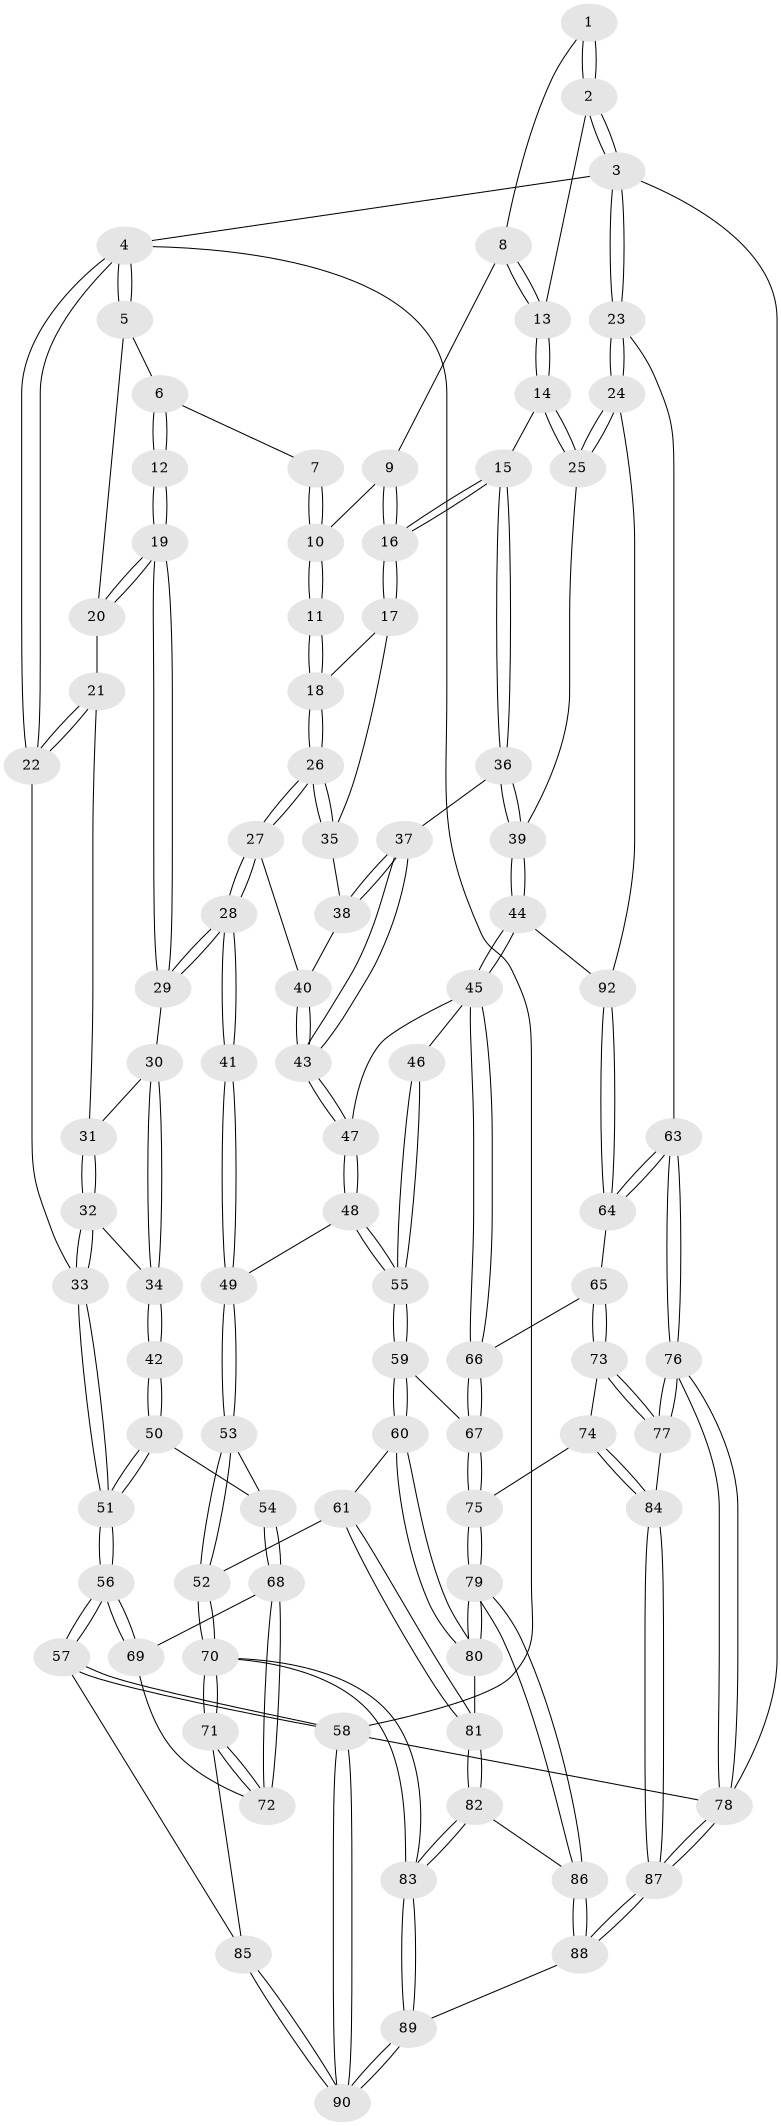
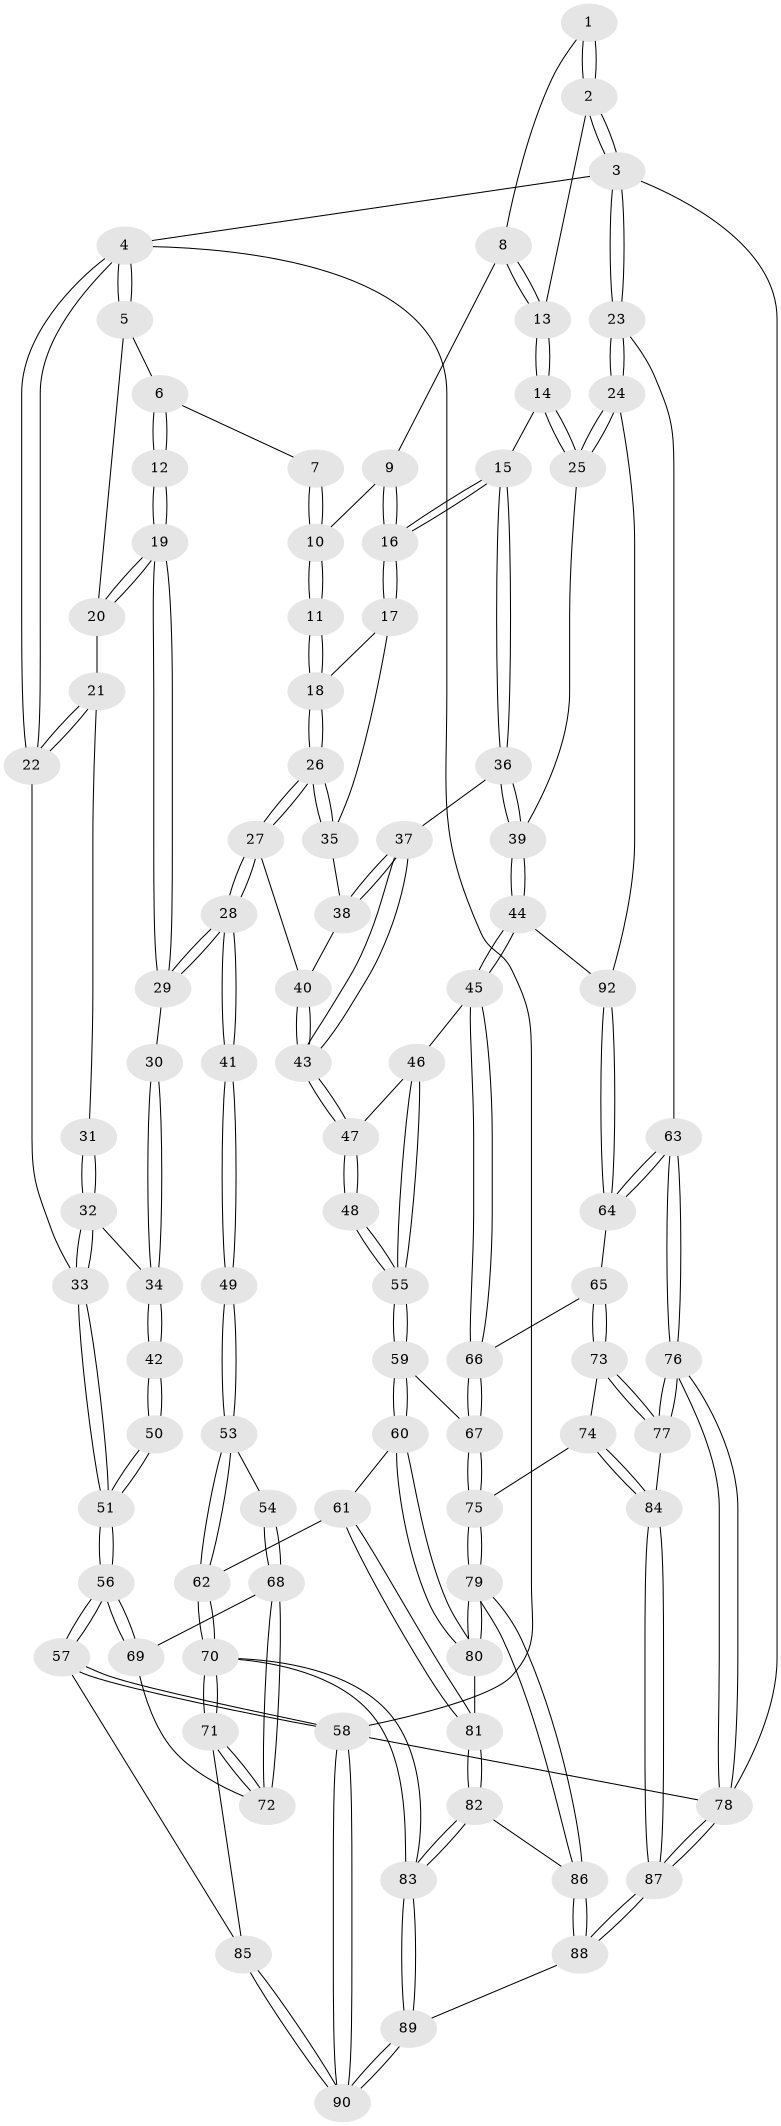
edge "45" -- "47": now "46" -- "47"
edge "30" -- "31": removed
edge "48" -- "49": removed
edge "50" -- "54": removed
node "52": label "52" -> "62"
